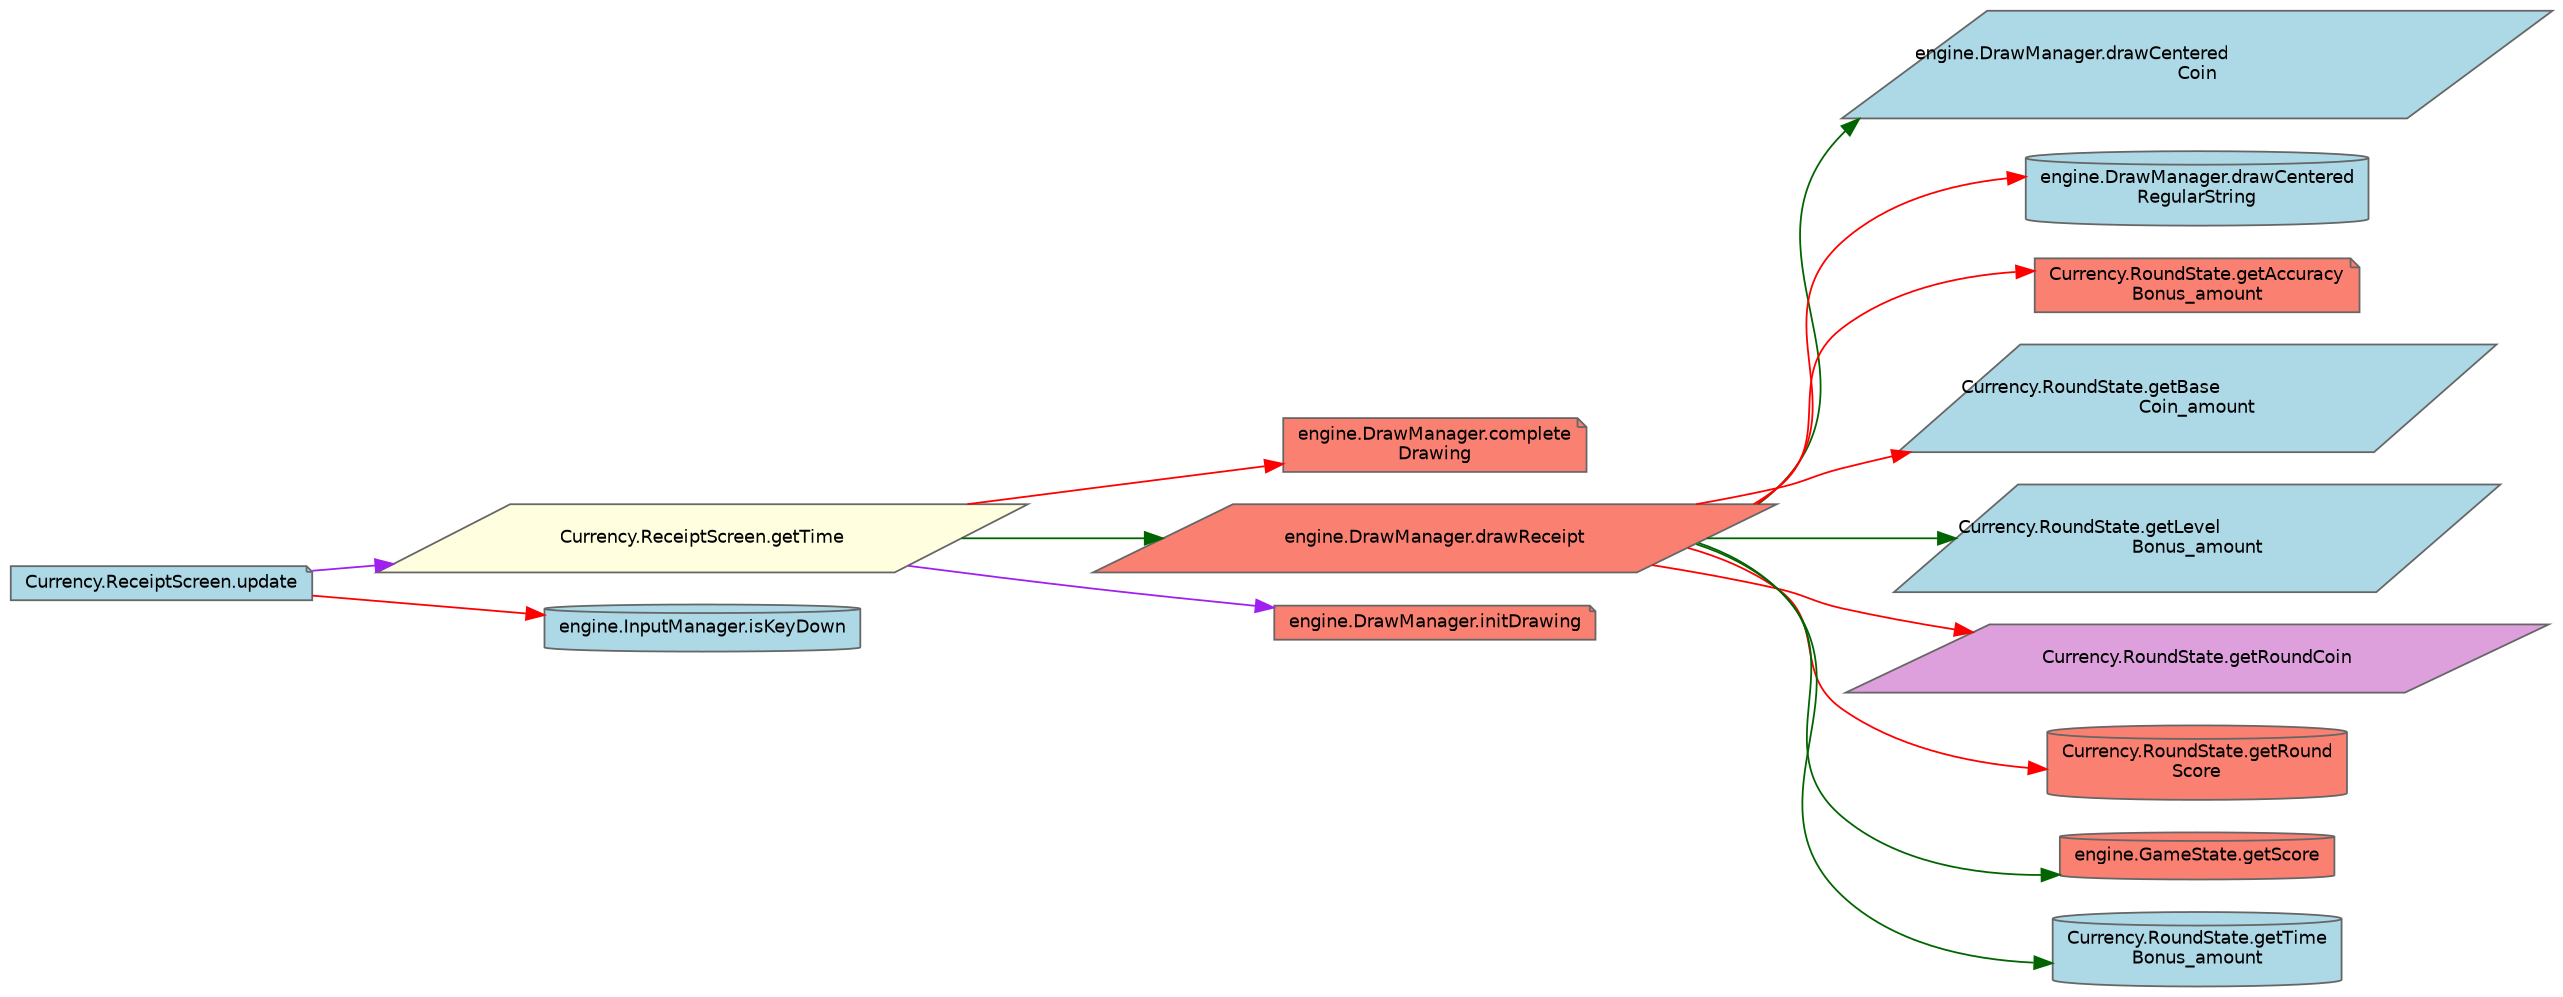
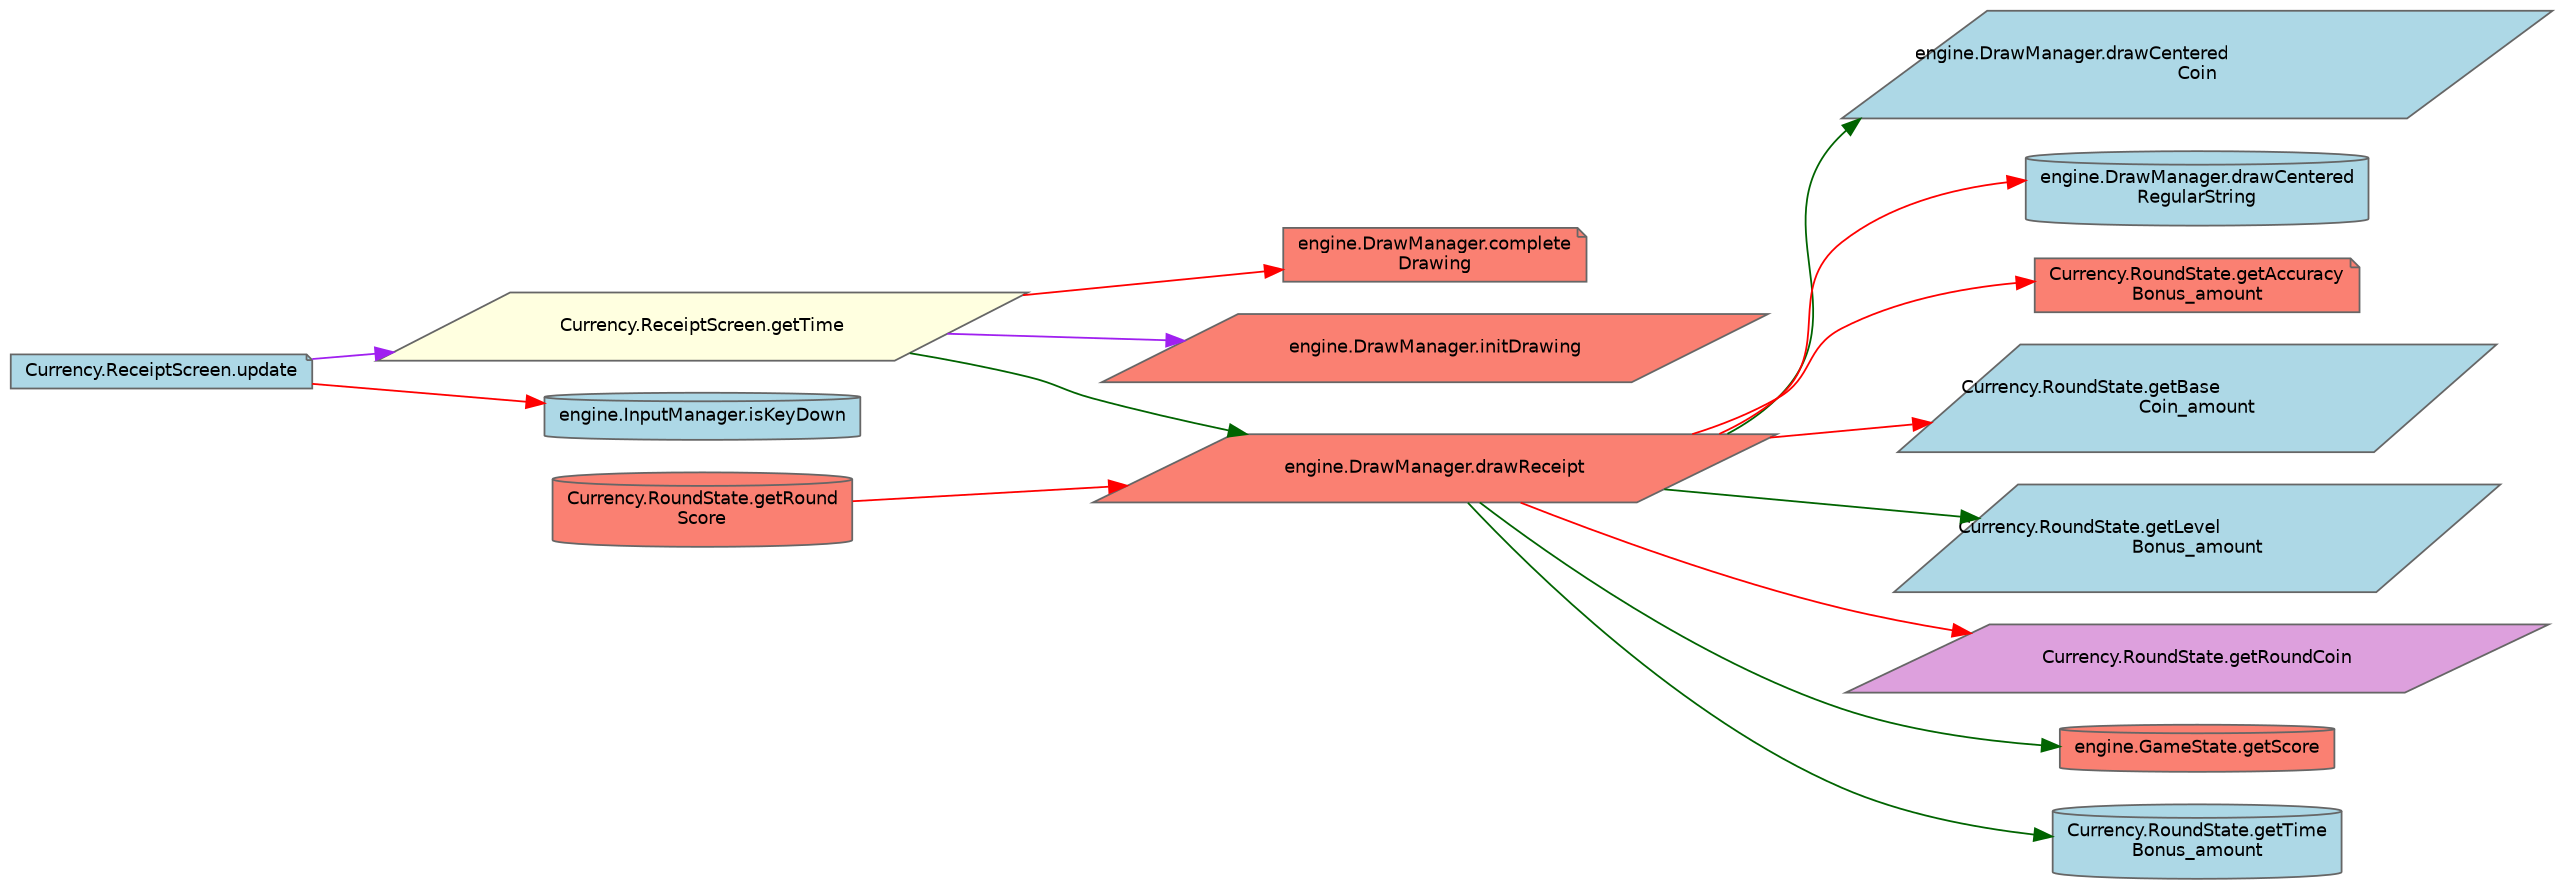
node "engine.DrawManager.initDrawing": shape note -> parallelogram
edge "engine.DrawManager.drawReceipt" -> "Currency.RoundState.getRound Score": reversed
